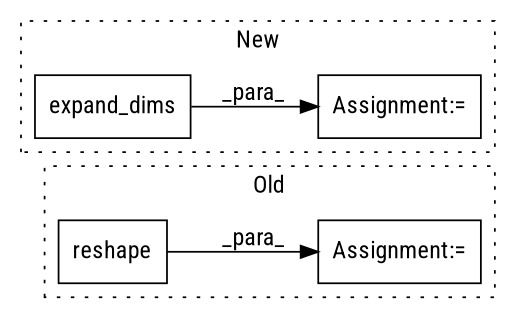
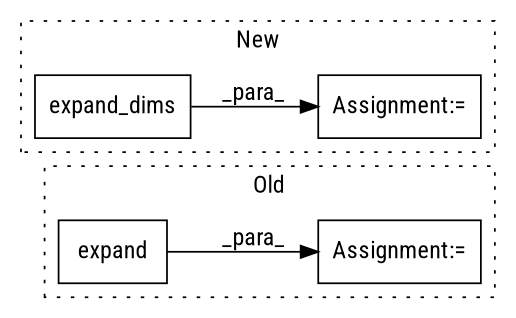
node "reshape": label "reshape" -> "expand"
